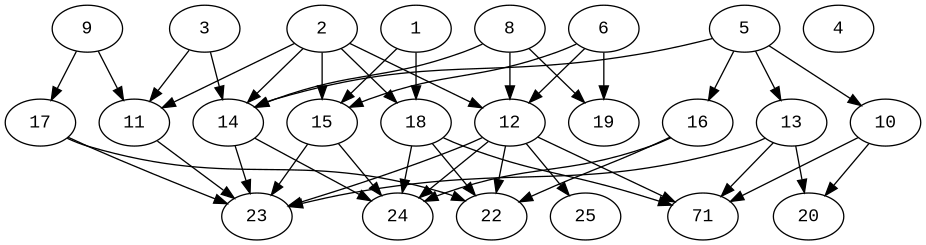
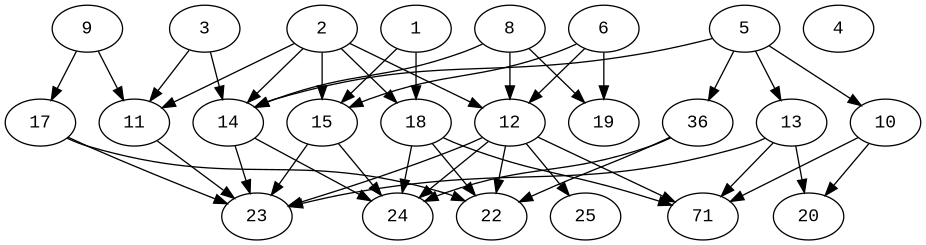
node "16": label "16" -> "36"
